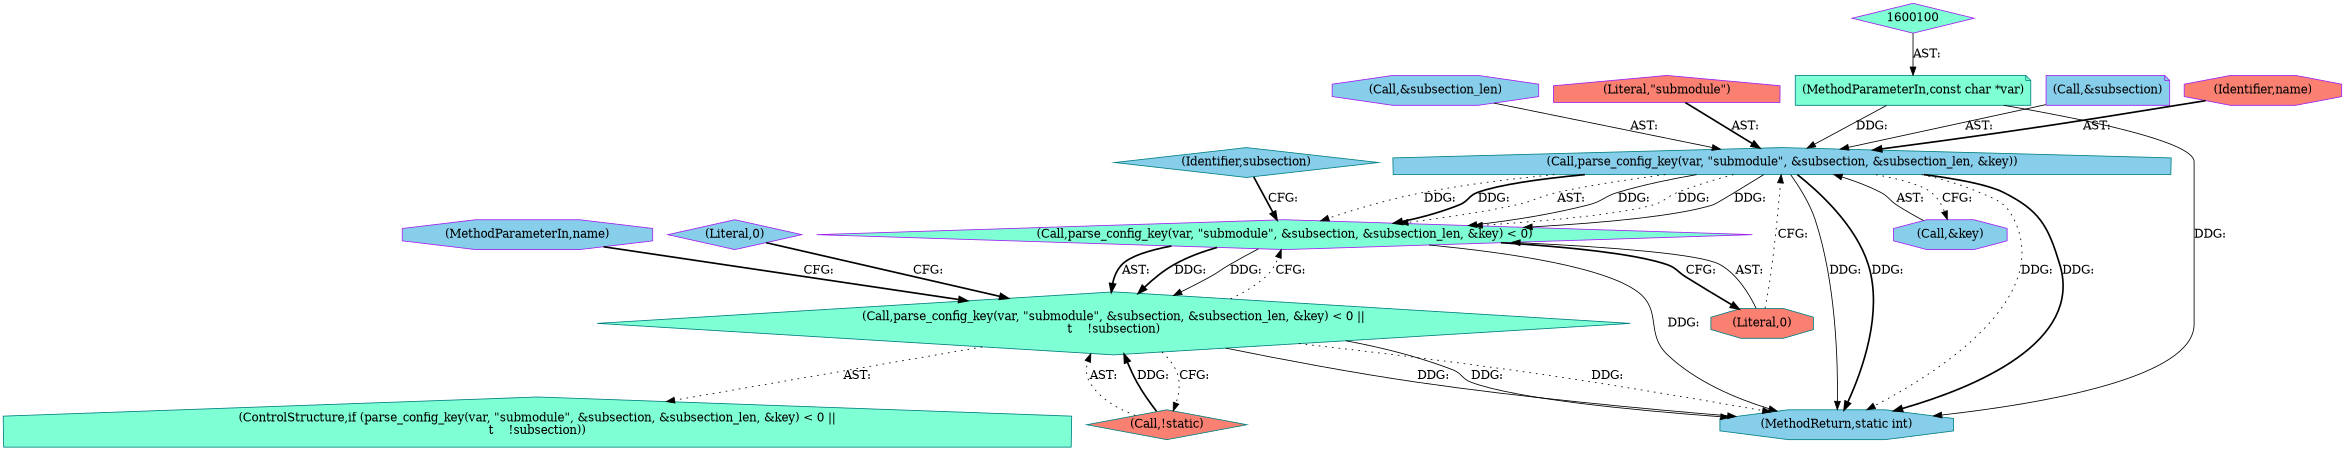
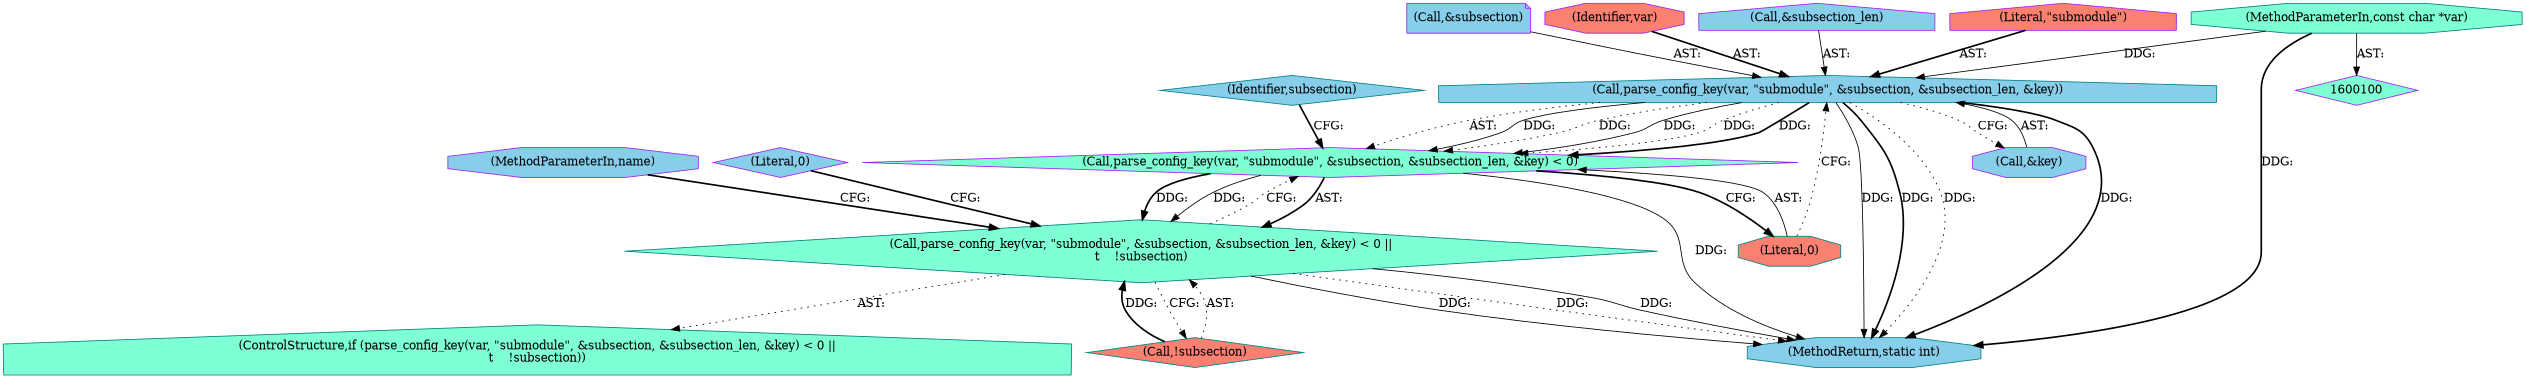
edge "1600100" -> "(MethodParameterIn,const char *var)": reversed
node "(Call,&subsection_len)": shape octagon -> house
node "(MethodParameterIn,const char *var)": shape note -> octagon
node "(Identifier,name)": label "(Identifier,name)" -> "(Identifier,var)"
edge "(MethodParameterIn,const char *var)" -> "(MethodReturn,static int)": style solid -> bold
node "(Call,!static)": label "(Call,!static)" -> "(Call,!subsection)"
